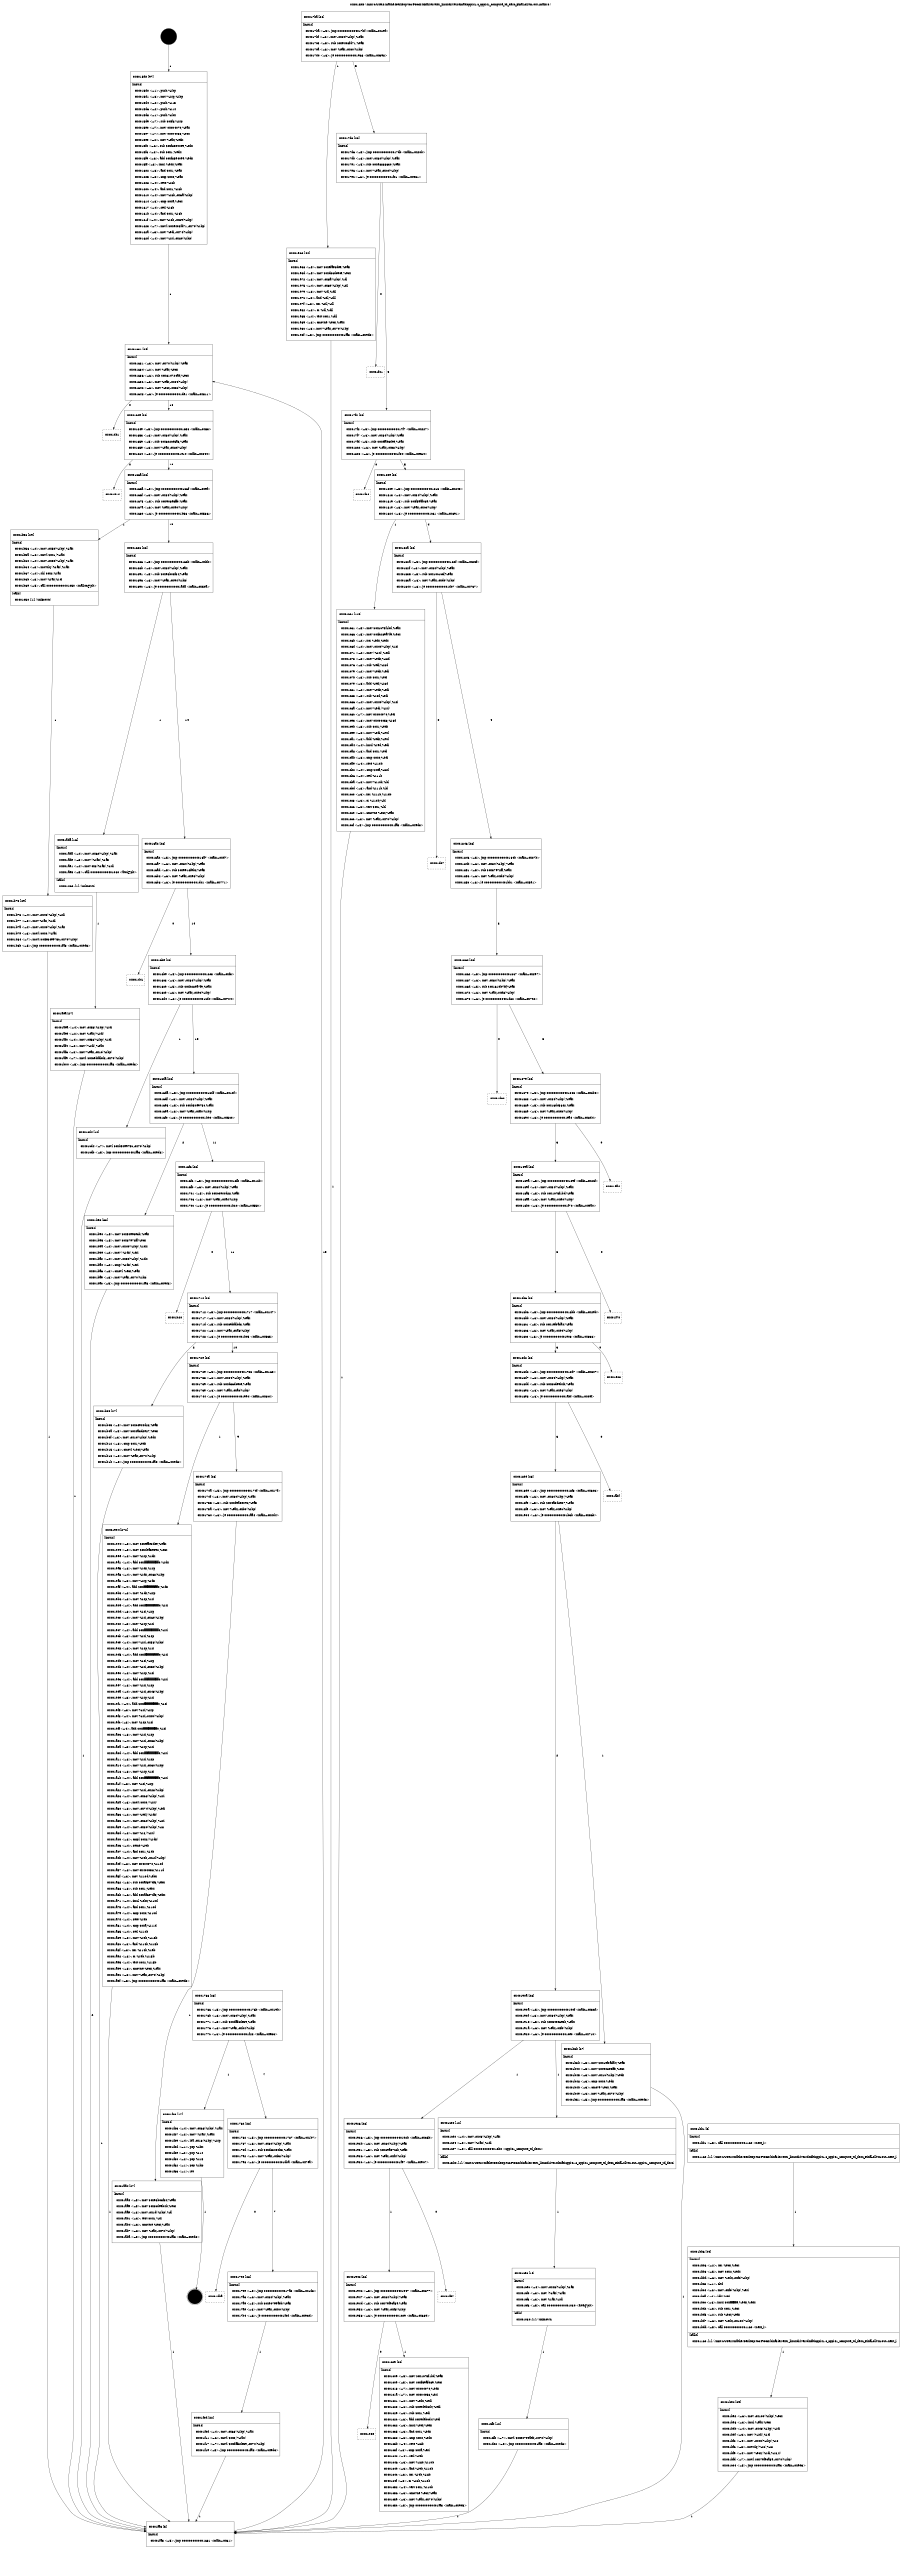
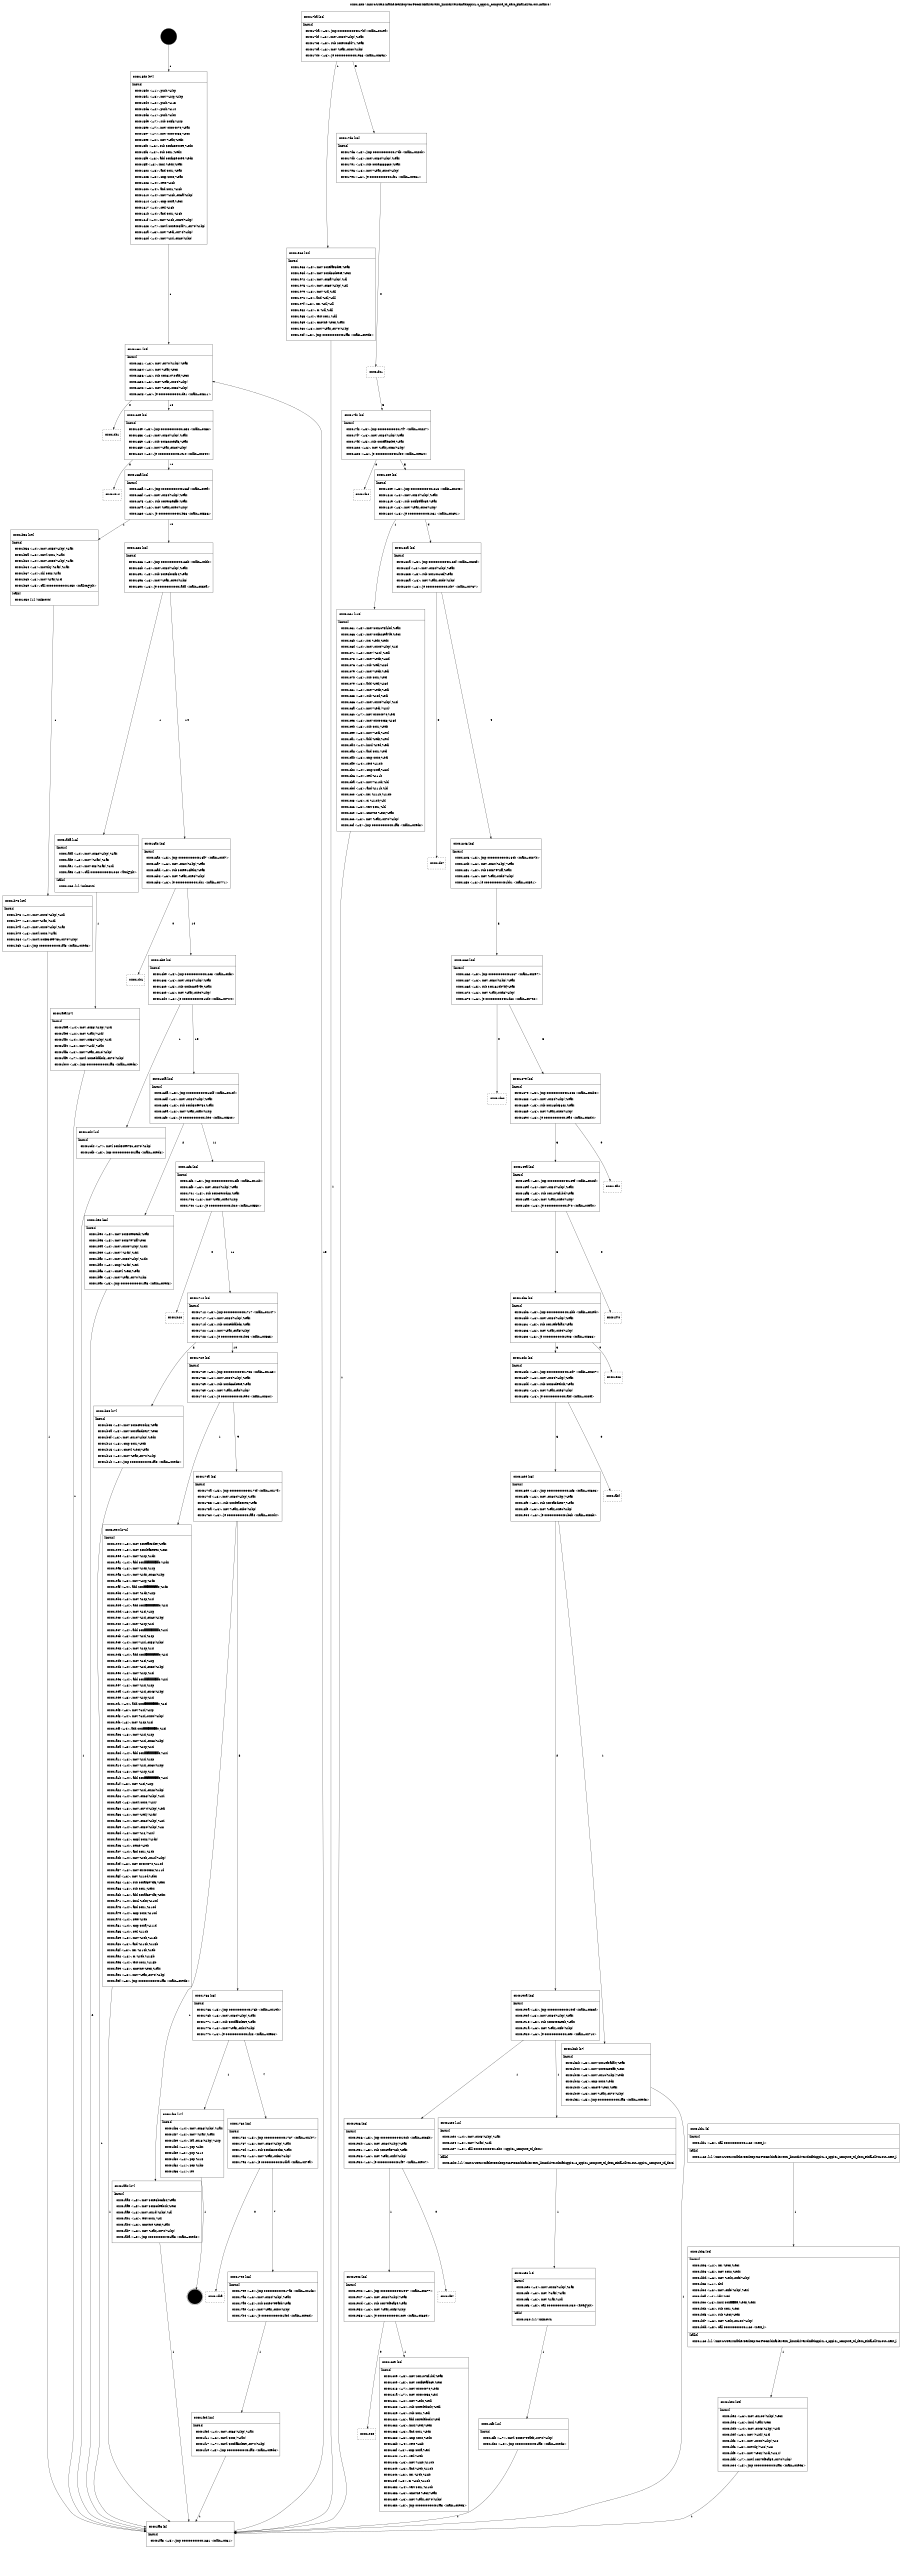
edge "0x4017d6 [28]" -> "0x4017f2 [28]": now "0x401f01" -> "0x4017f2 [28]"
edge "0x40174a [28]" -> "0x401766 [28]": added, label "8"
